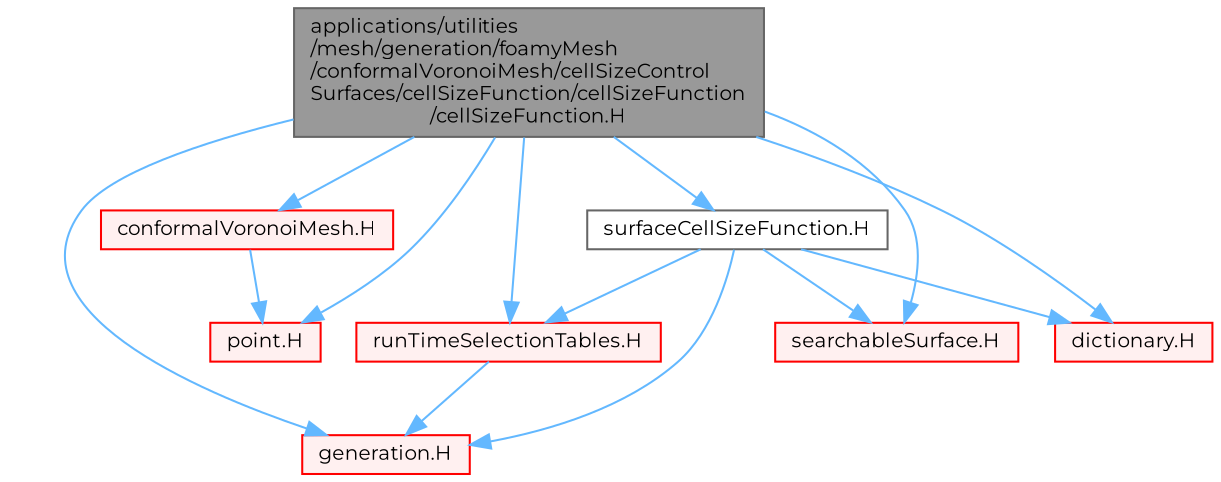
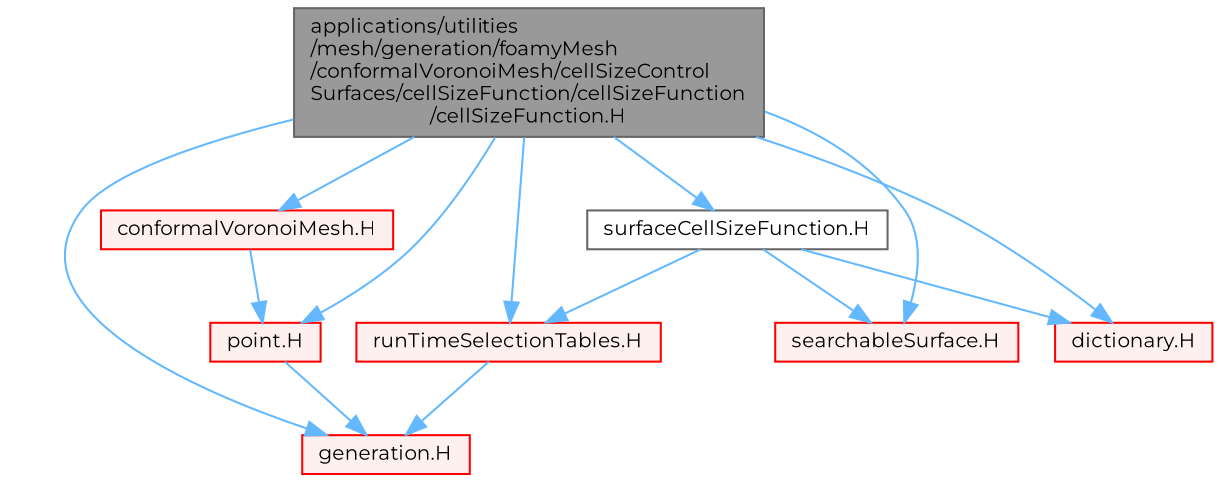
edge "surfaceCellSizeFunction.H" -> "generation.H": now "point.H" -> "generation.H"
